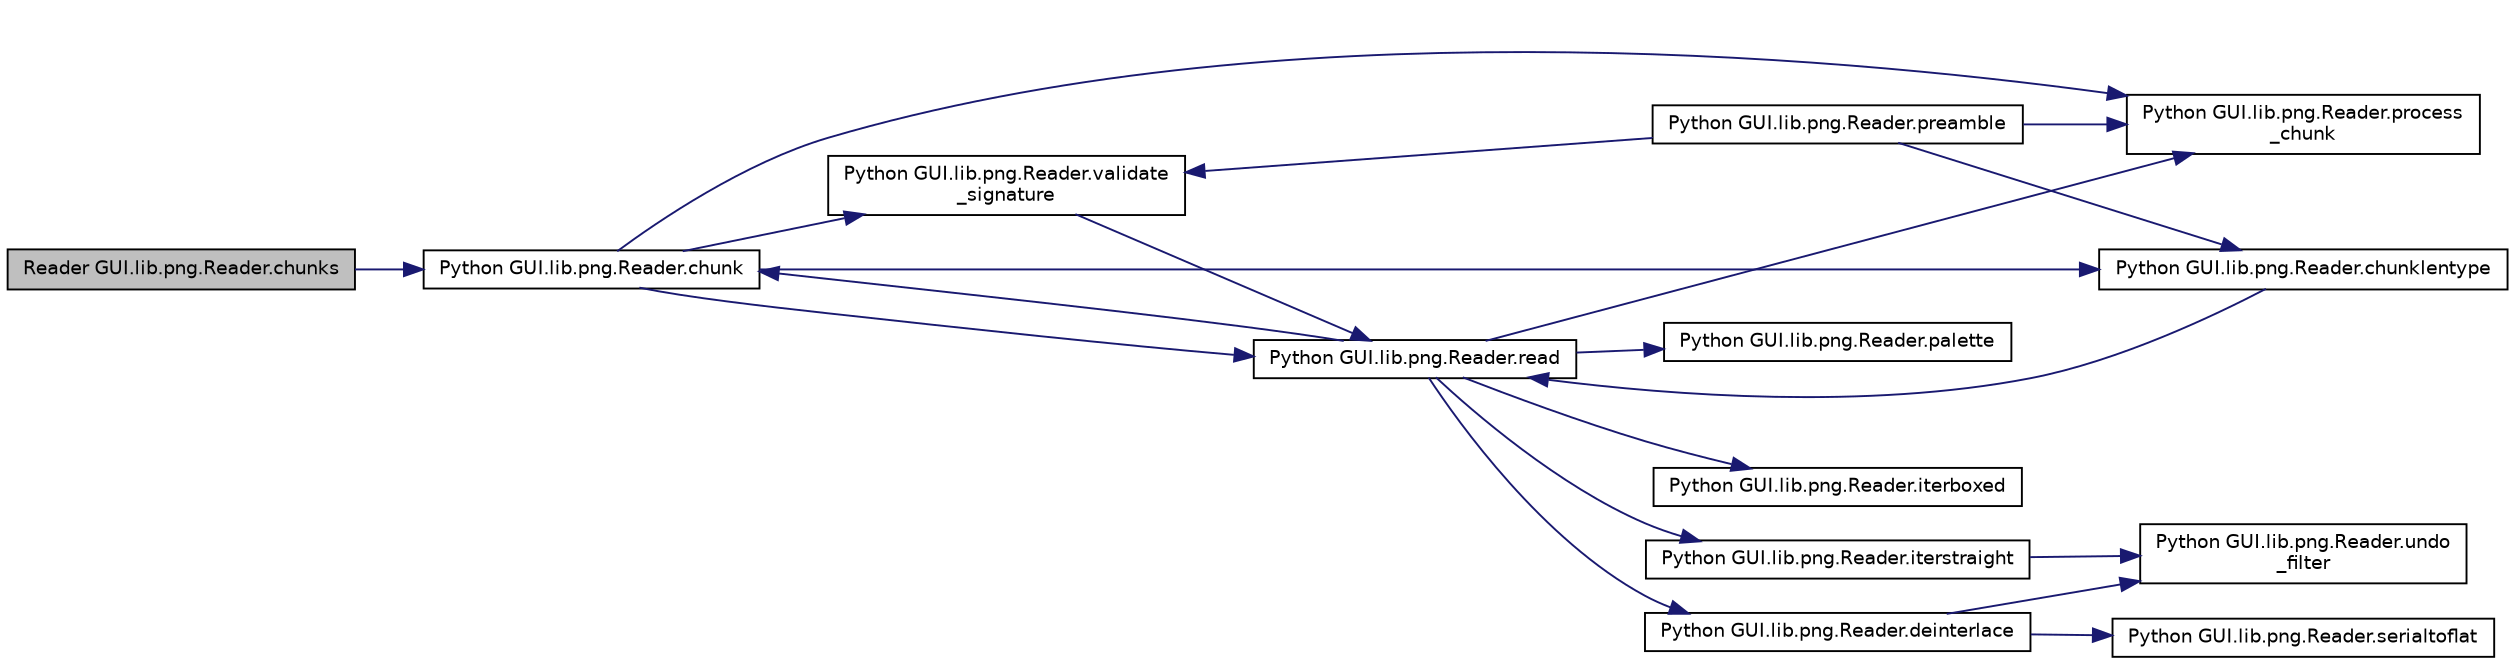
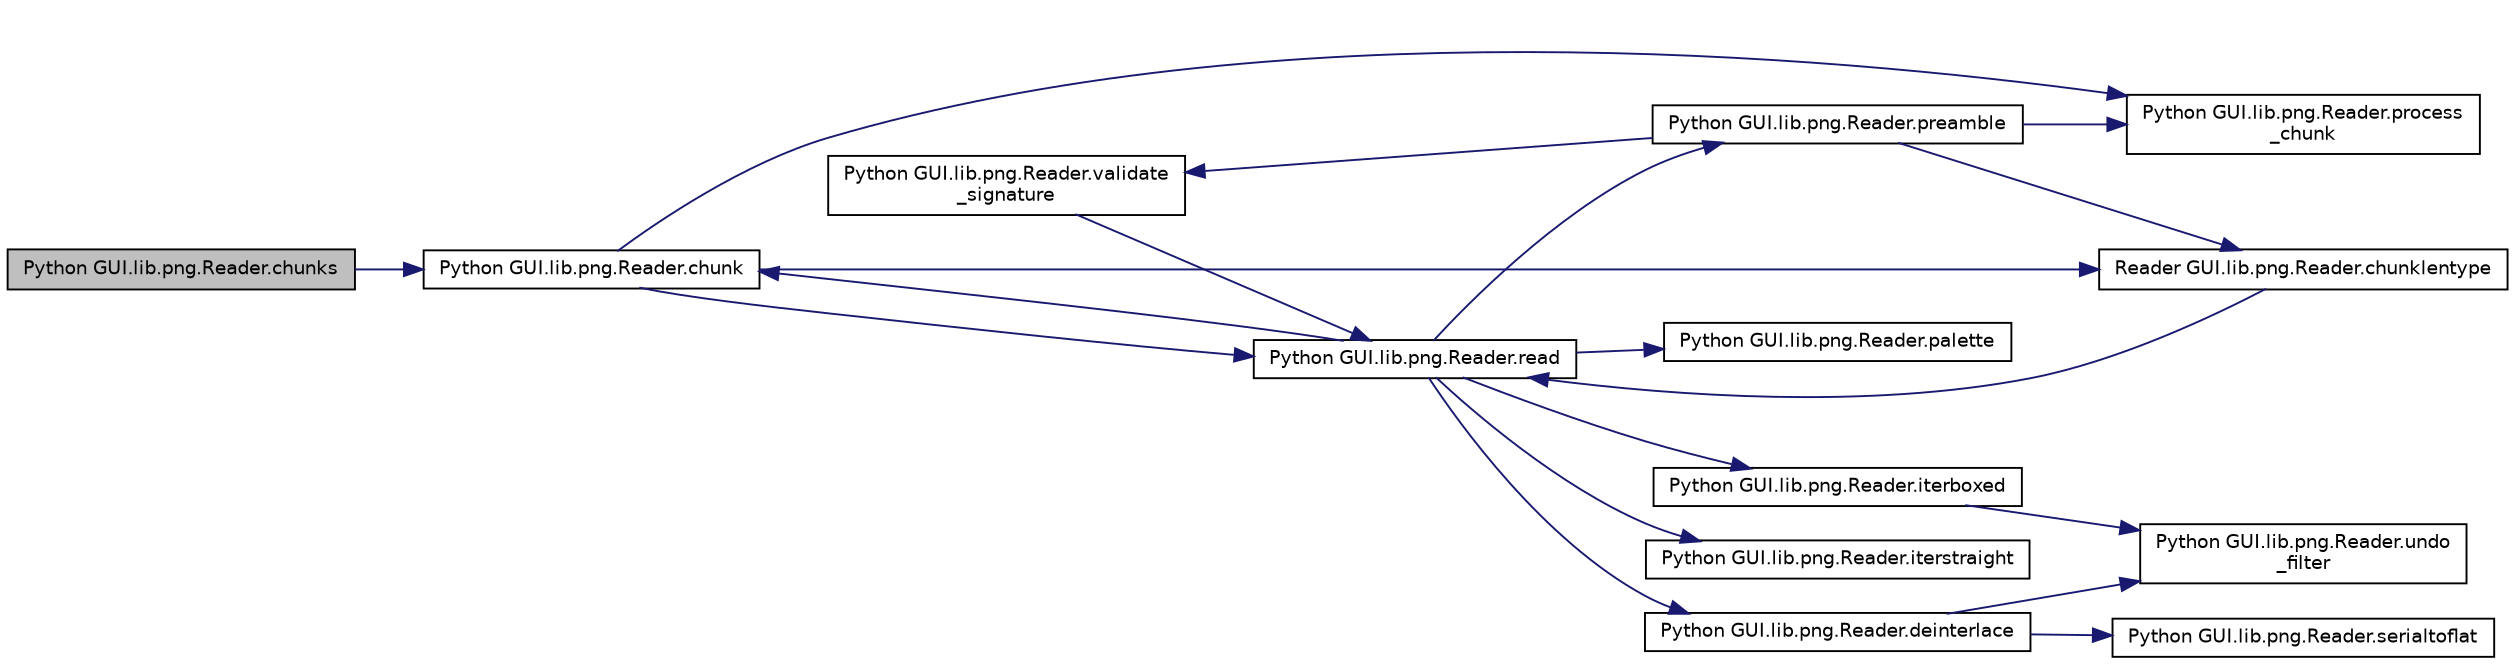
edge "Python GUI.lib.png.Reader.chunk" -> "Python GUI.lib.png.Reader.validate _signature": removed
edge "Python GUI.lib.png.Reader.read" -> "Python GUI.lib.png.Reader.process _chunk": now "Python GUI.lib.png.Reader.read" -> "Python GUI.lib.png.Reader.preamble"
node "Reader GUI.lib.png.Reader.chunks": label "Reader GUI.lib.png.Reader.chunks" -> "Python GUI.lib.png.Reader.chunks"
node "Python GUI.lib.png.Reader.chunklentype": label "Python GUI.lib.png.Reader.chunklentype" -> "Reader GUI.lib.png.Reader.chunklentype"
edge "Python GUI.lib.png.Reader.iterstraight" -> "Python GUI.lib.png.Reader.undo _filter": now "Python GUI.lib.png.Reader.iterboxed" -> "Python GUI.lib.png.Reader.undo _filter"
